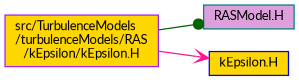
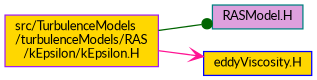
node "kEpsilon.H": label "kEpsilon.H" -> "eddyViscosity.H"
